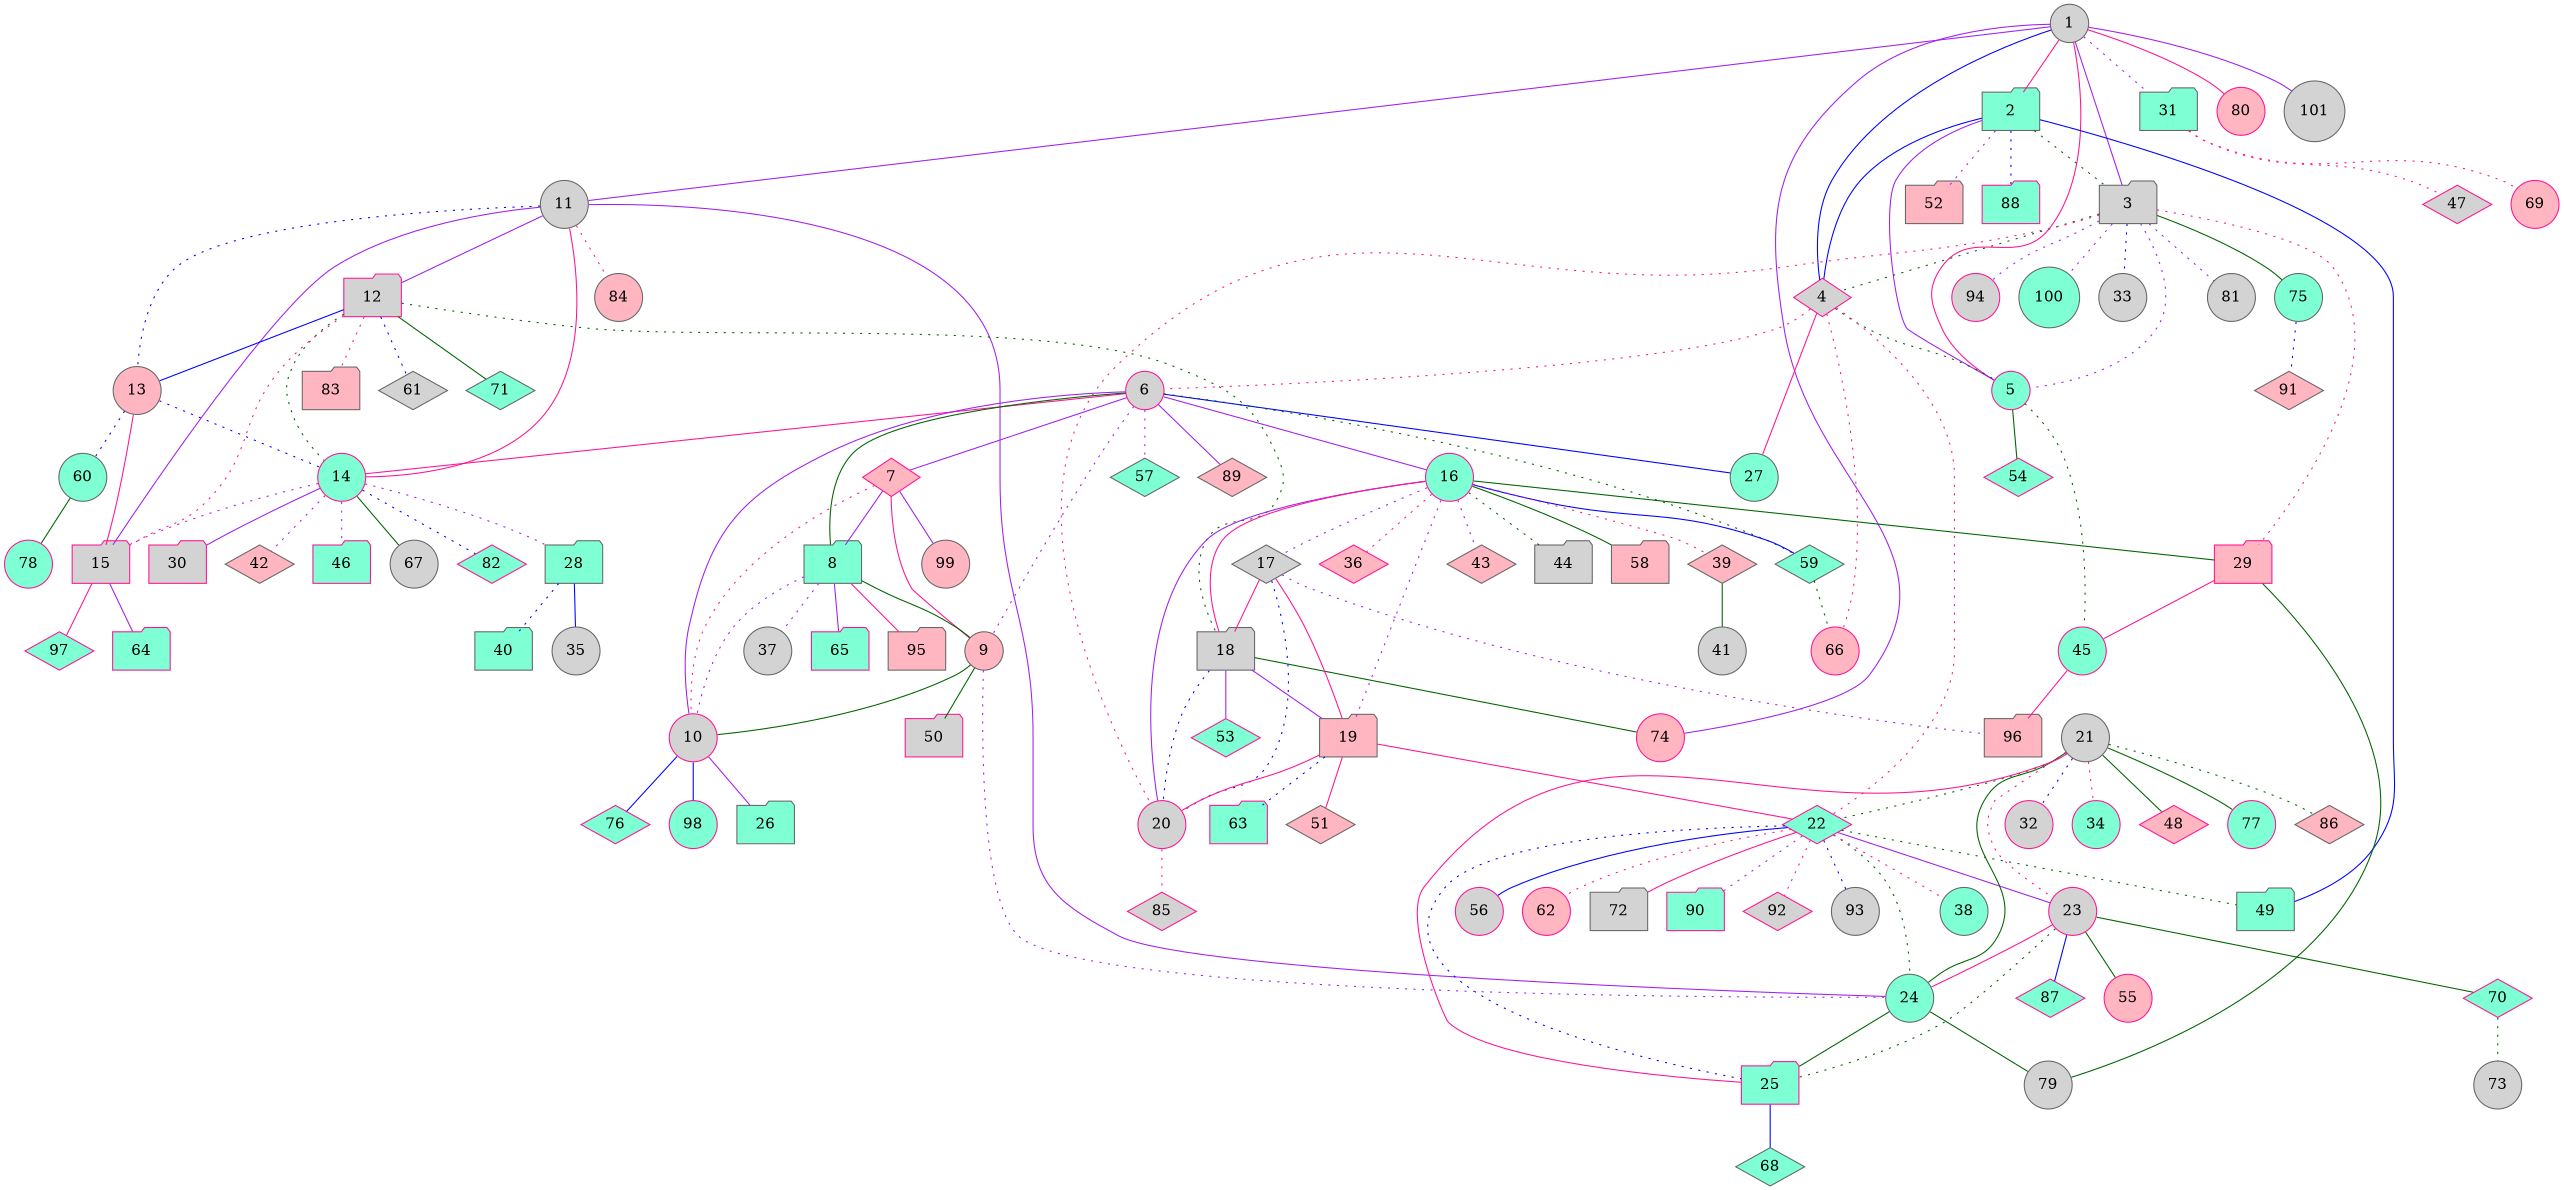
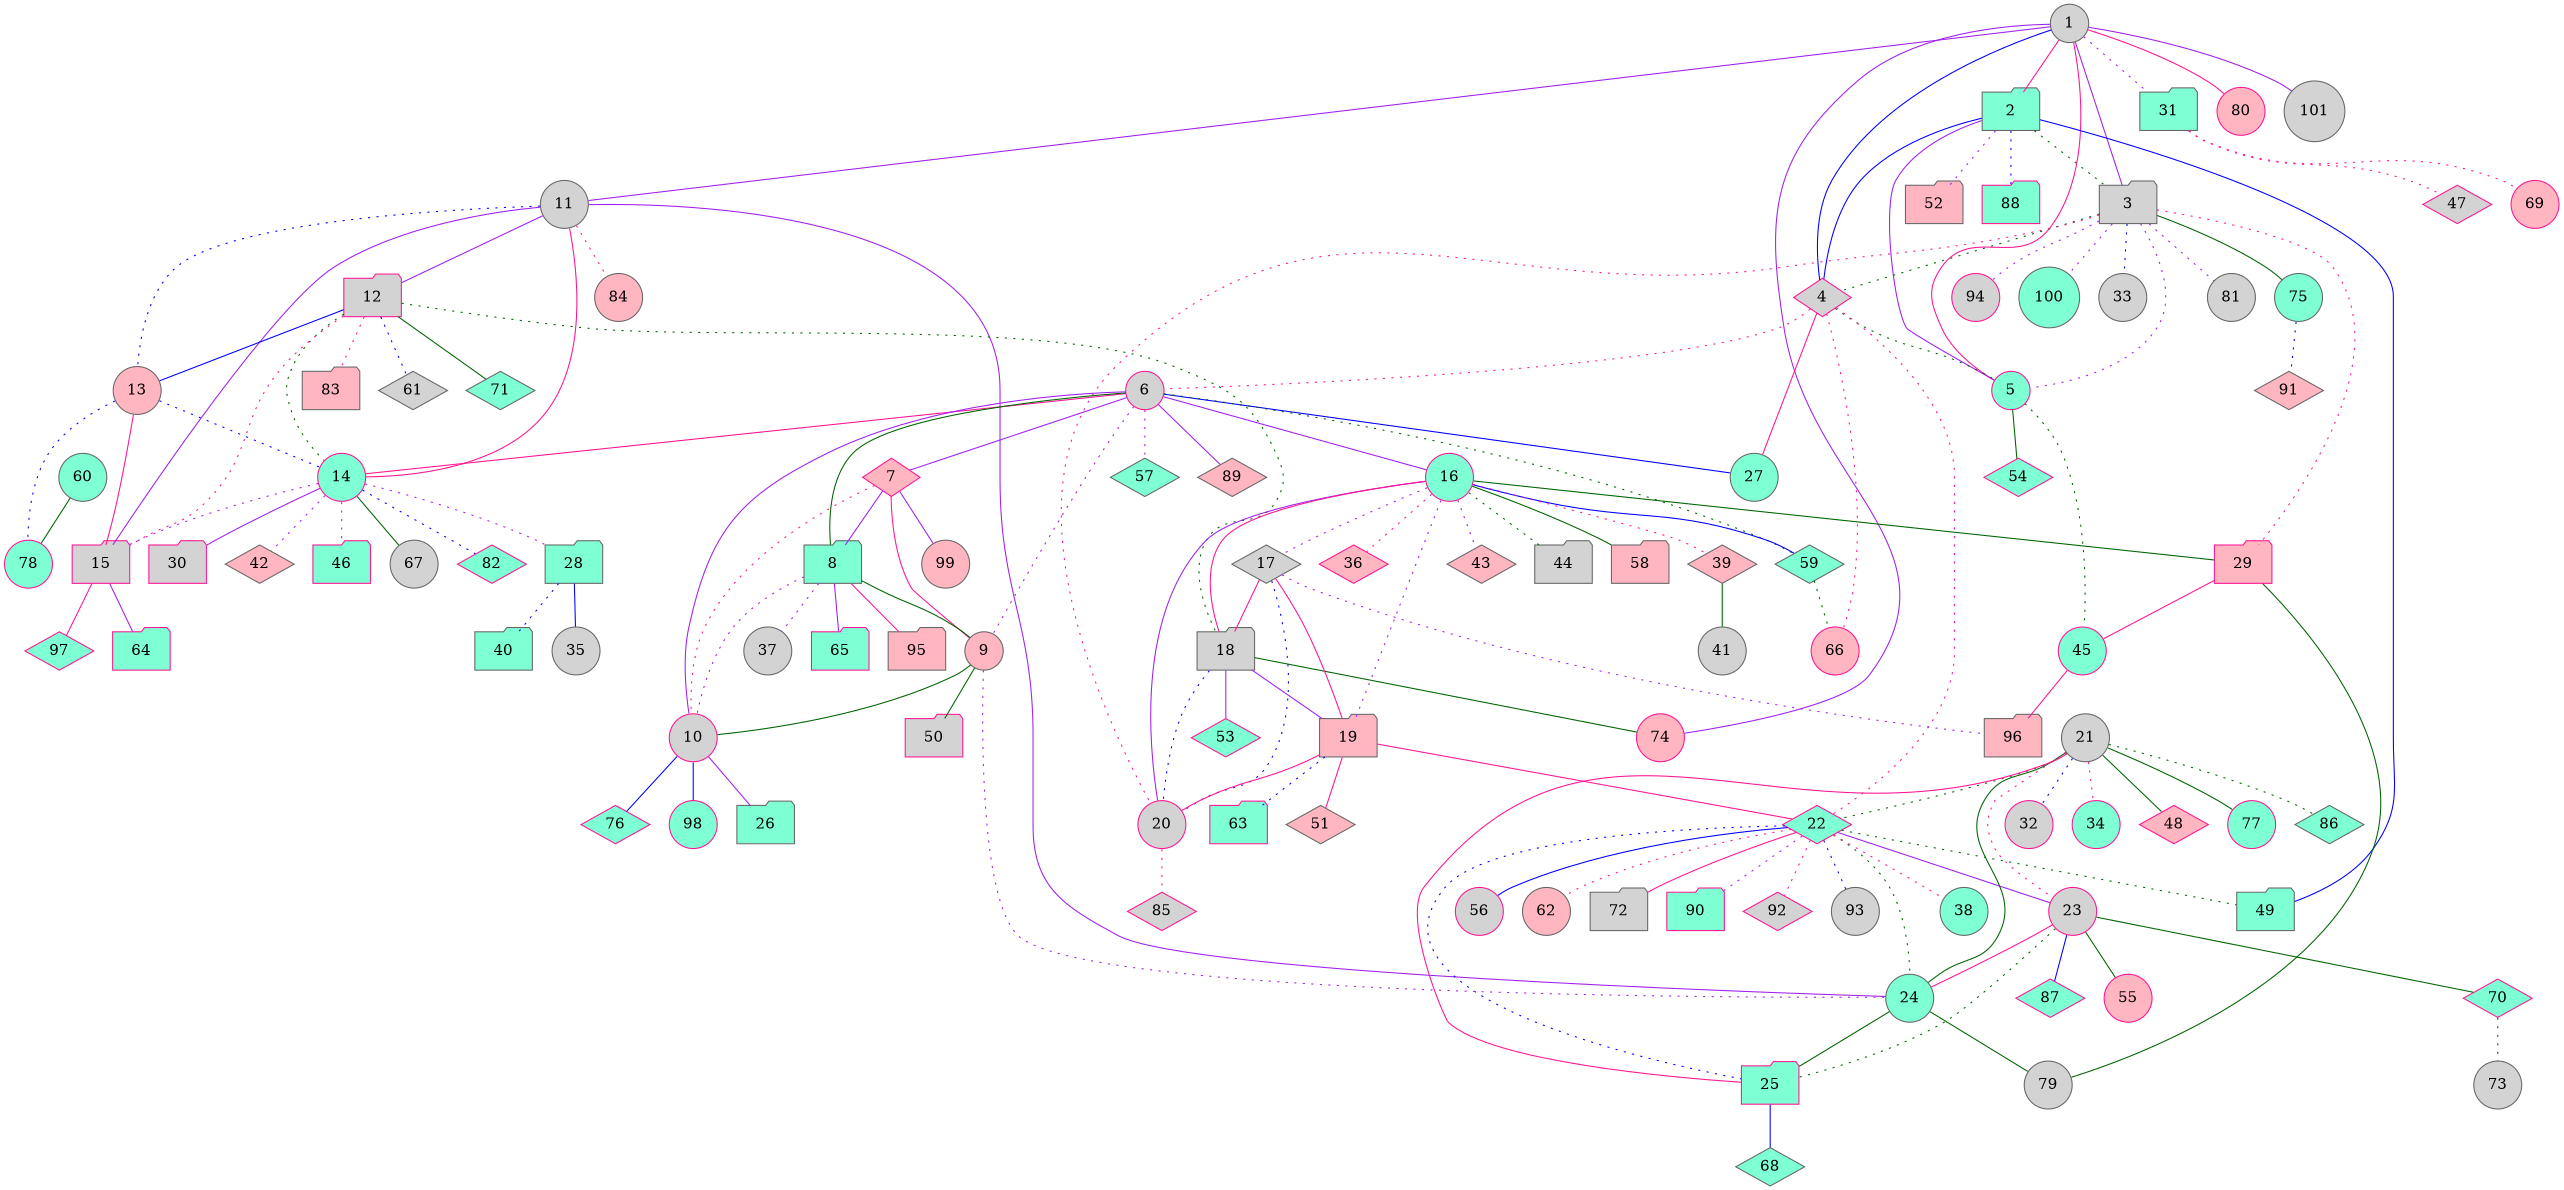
edge "13" -- "60": now "13" -- "78"
node "86": fillcolor lightpink -> aquamarine
node "62": color deeppink -> gray40
